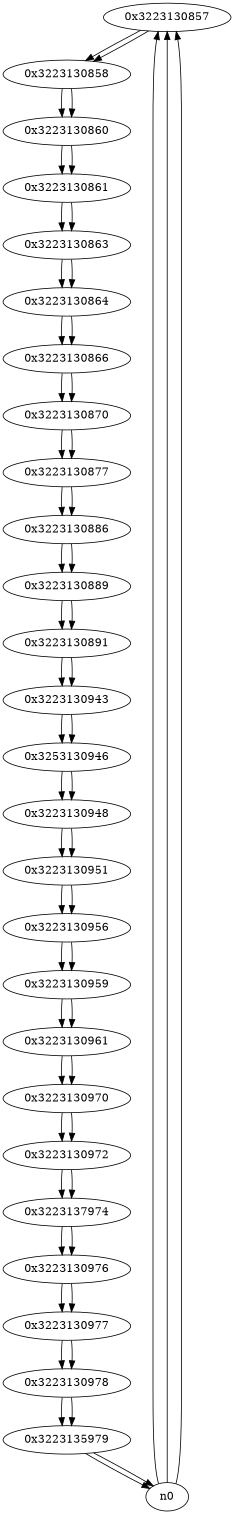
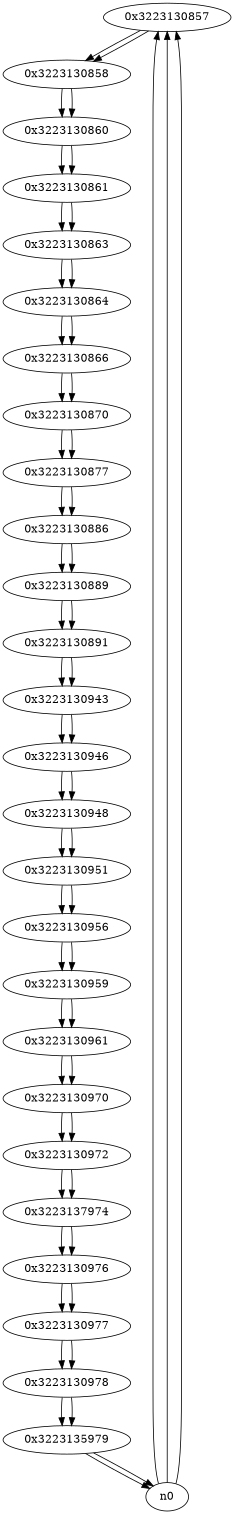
node "0x3253130946": label "0x3253130946" -> "0x3223130946"
